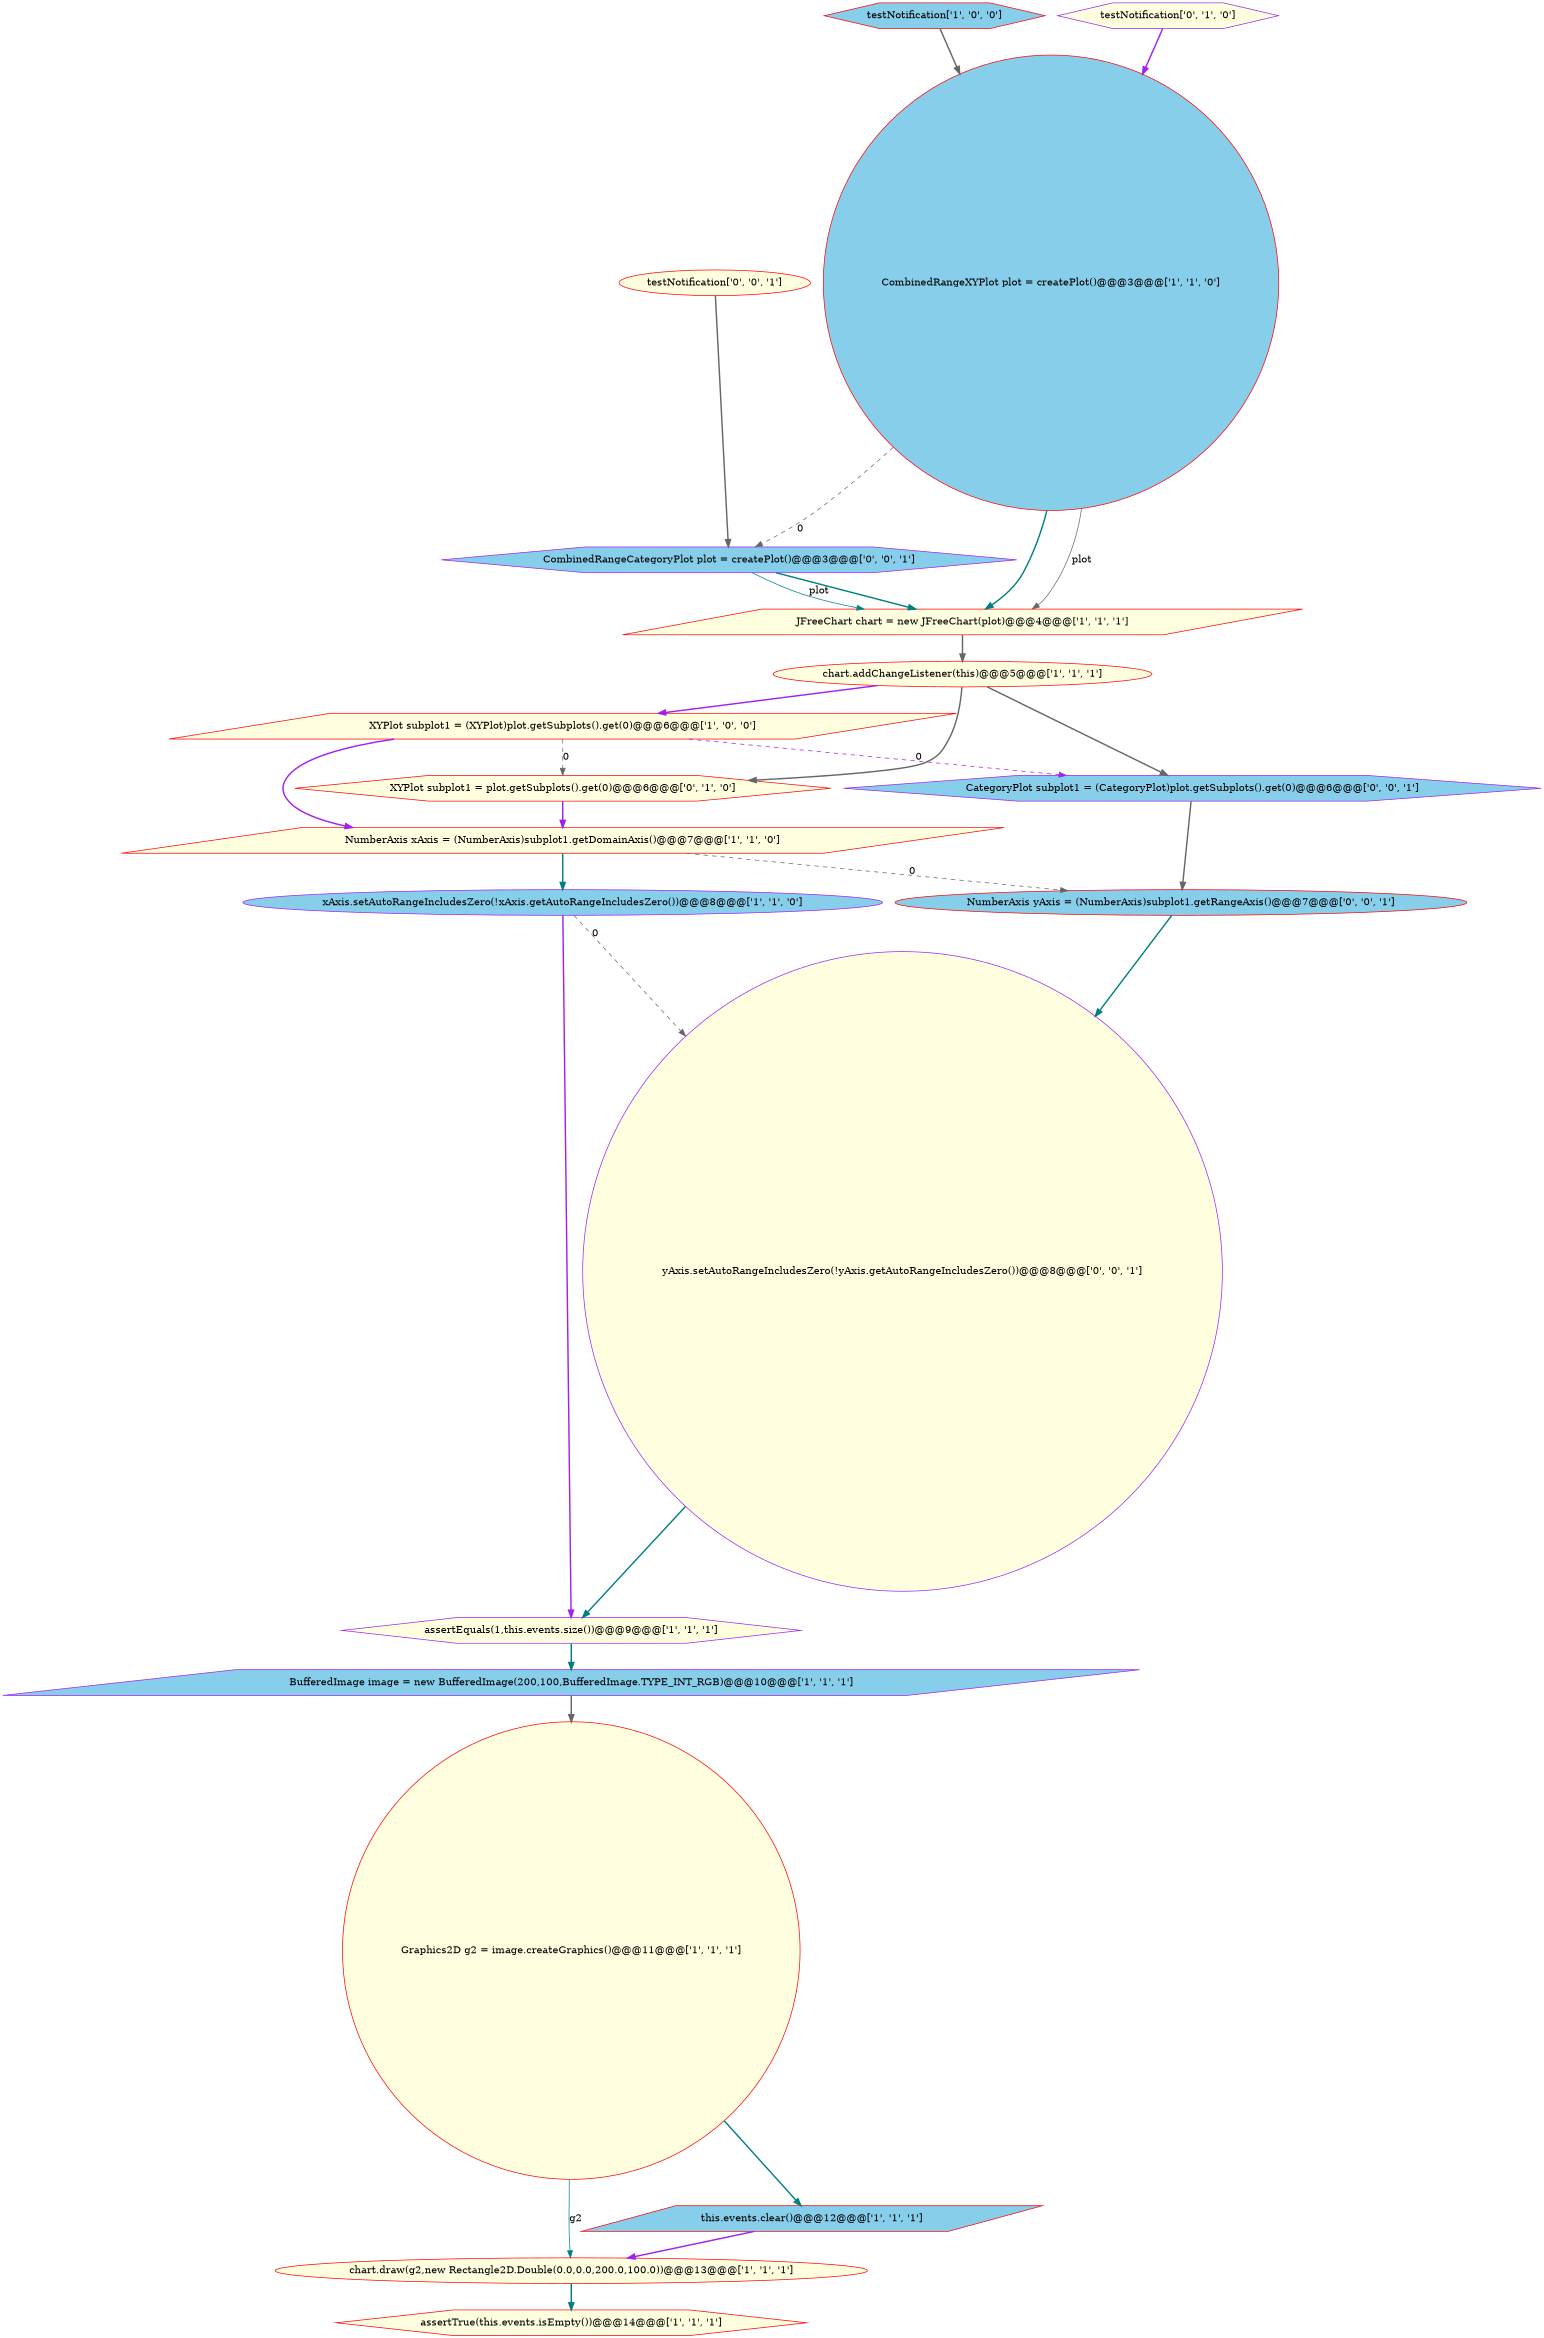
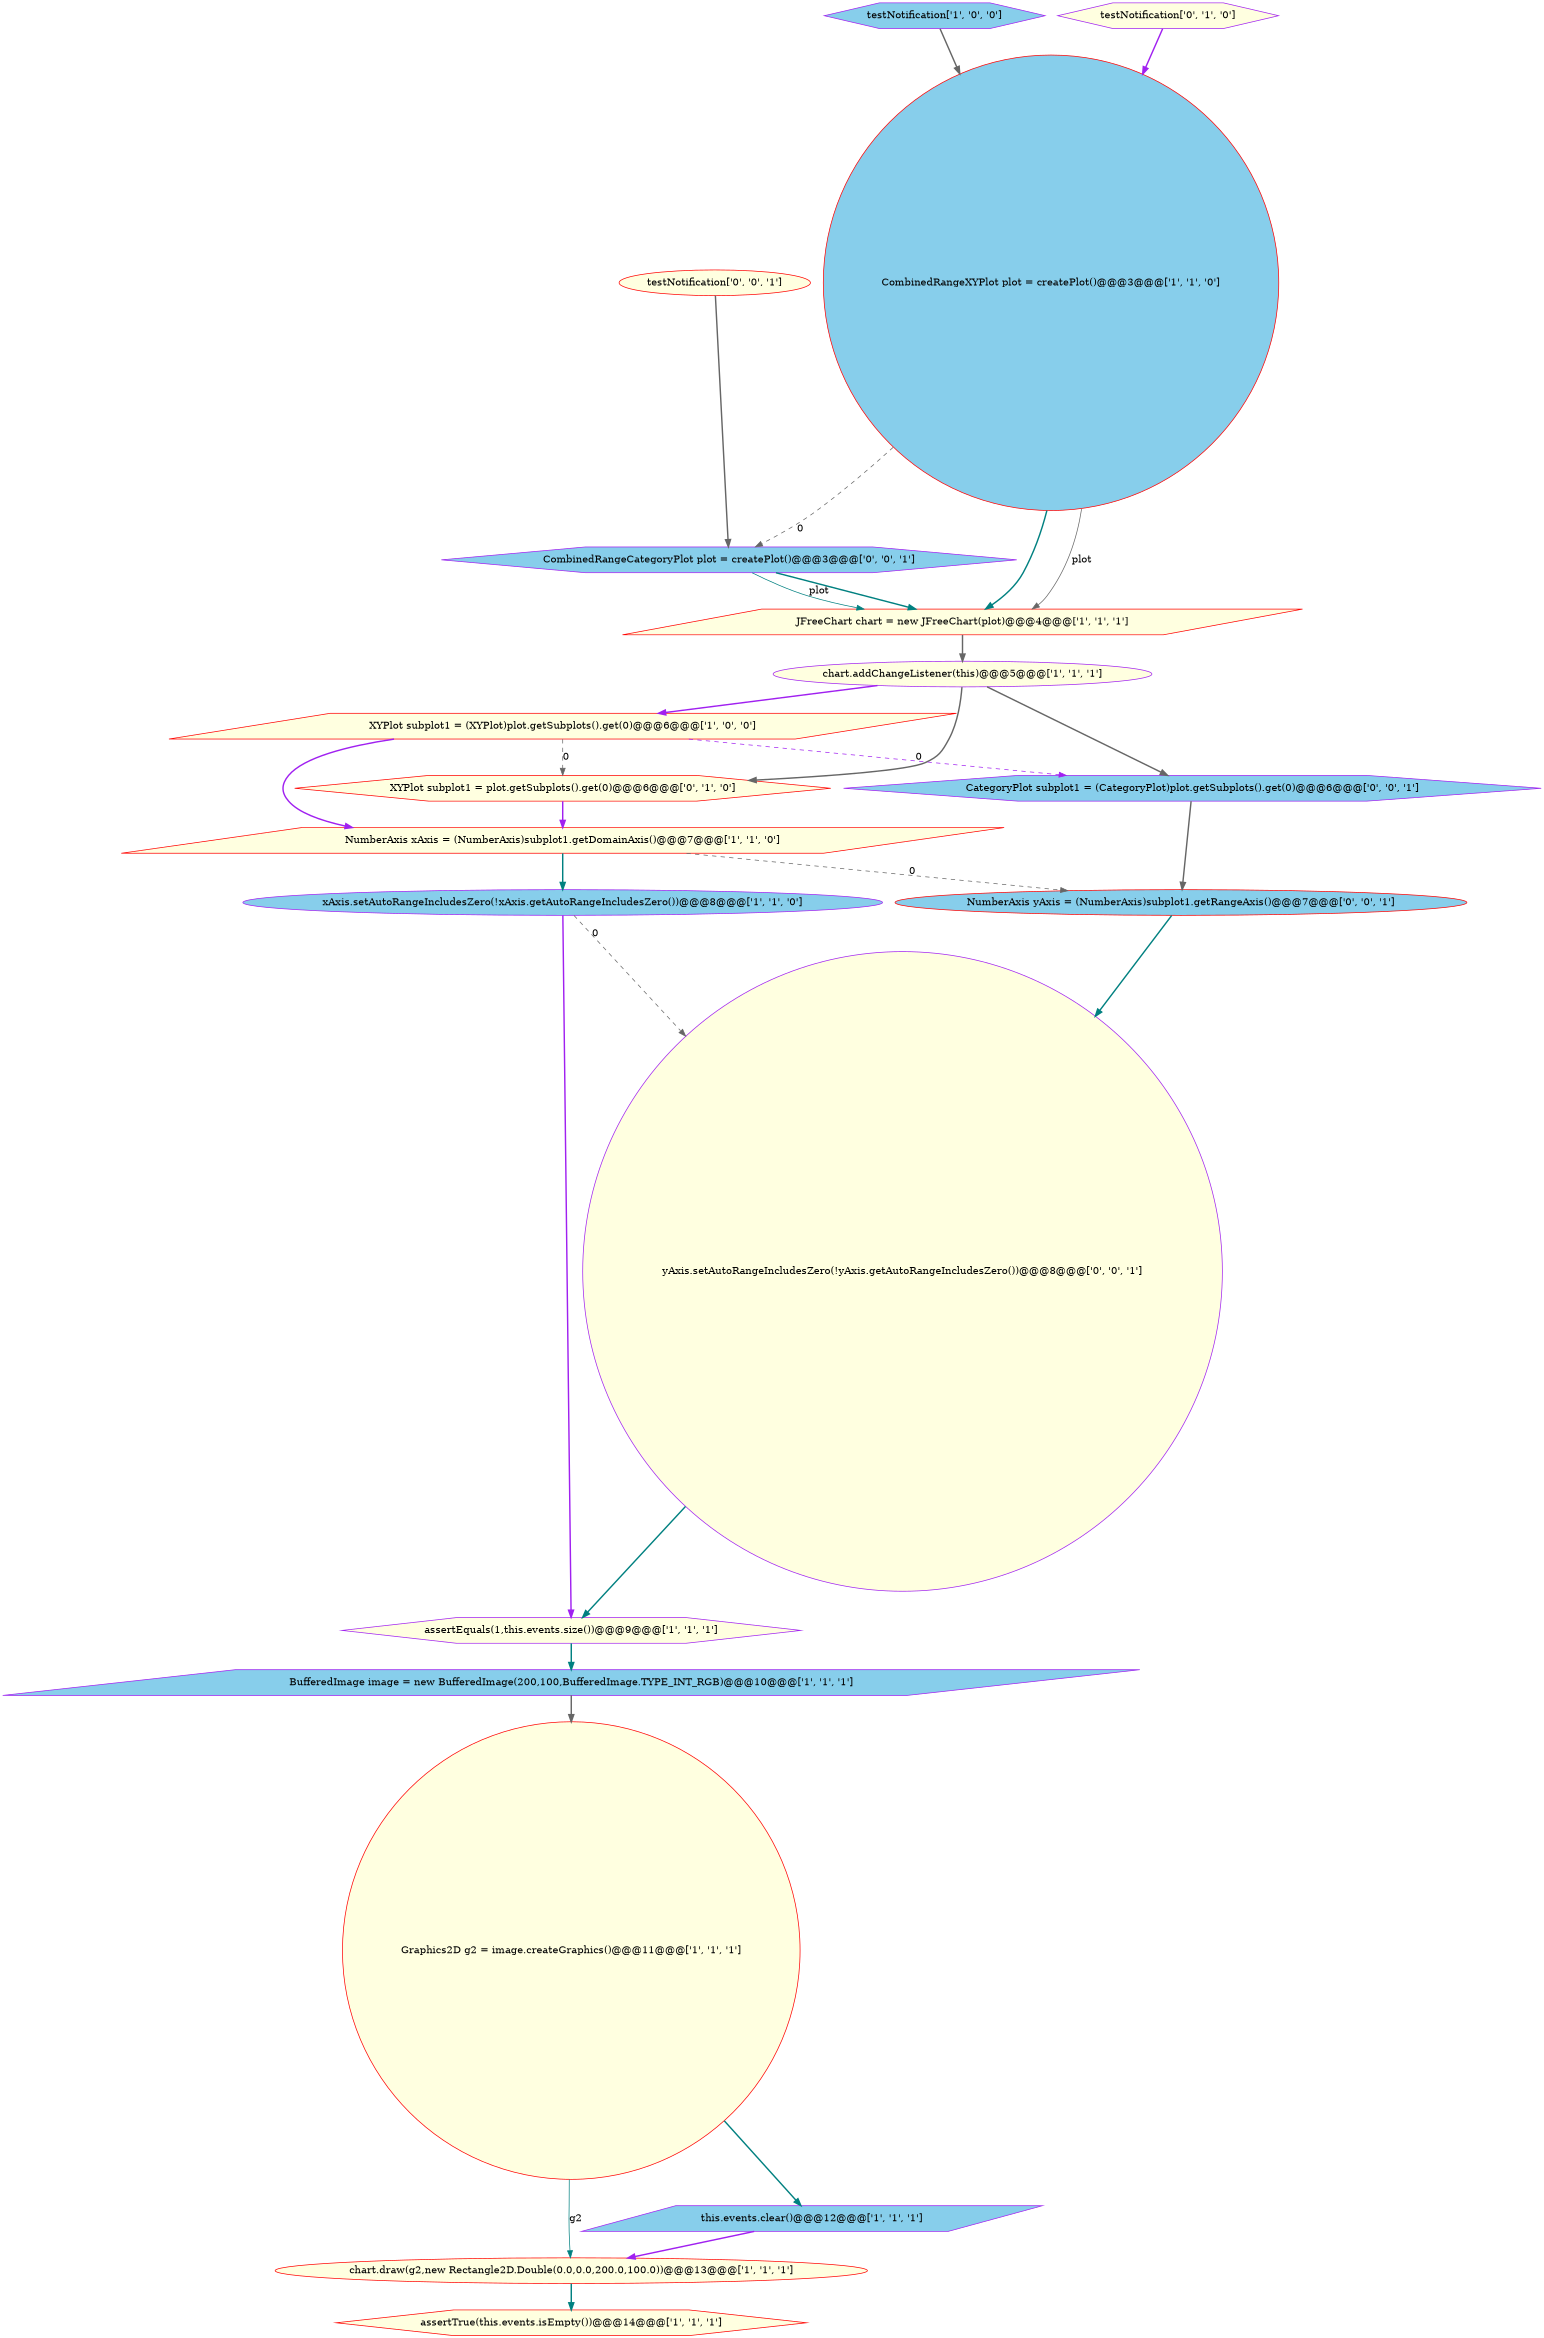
node "testNotification['1', '0', '0']": color red -> purple
node "chart.addChangeListener(this)@@@5@@@['1', '1', '1']": color red -> purple
node "this.events.clear()@@@12@@@['1', '1', '1']": color red -> purple
